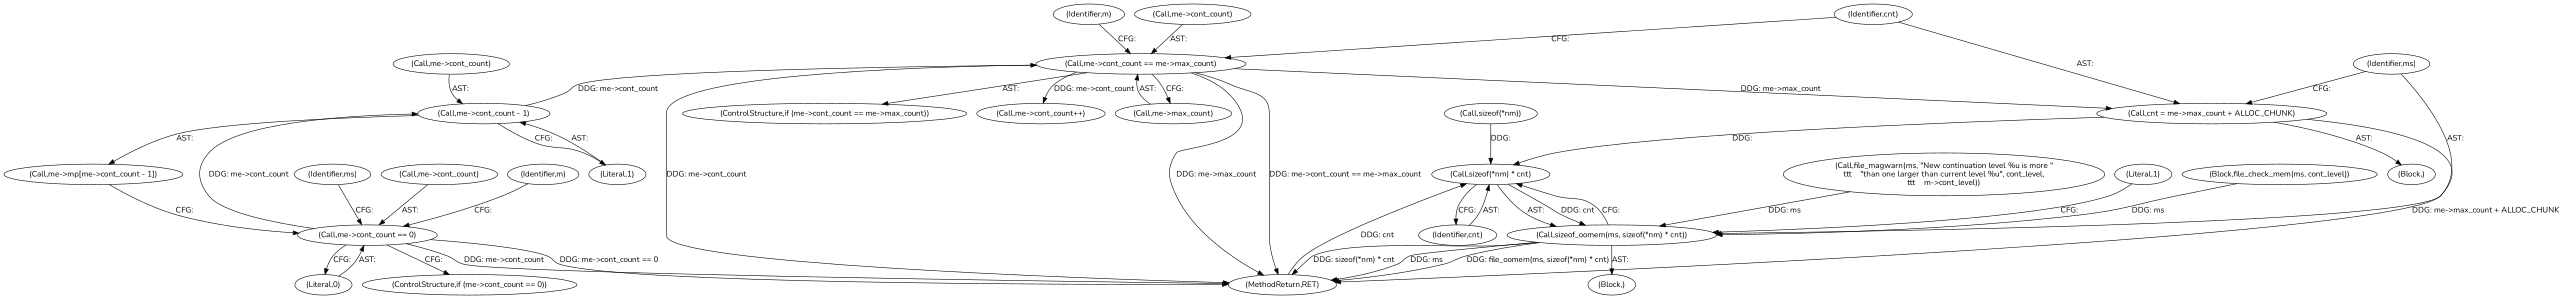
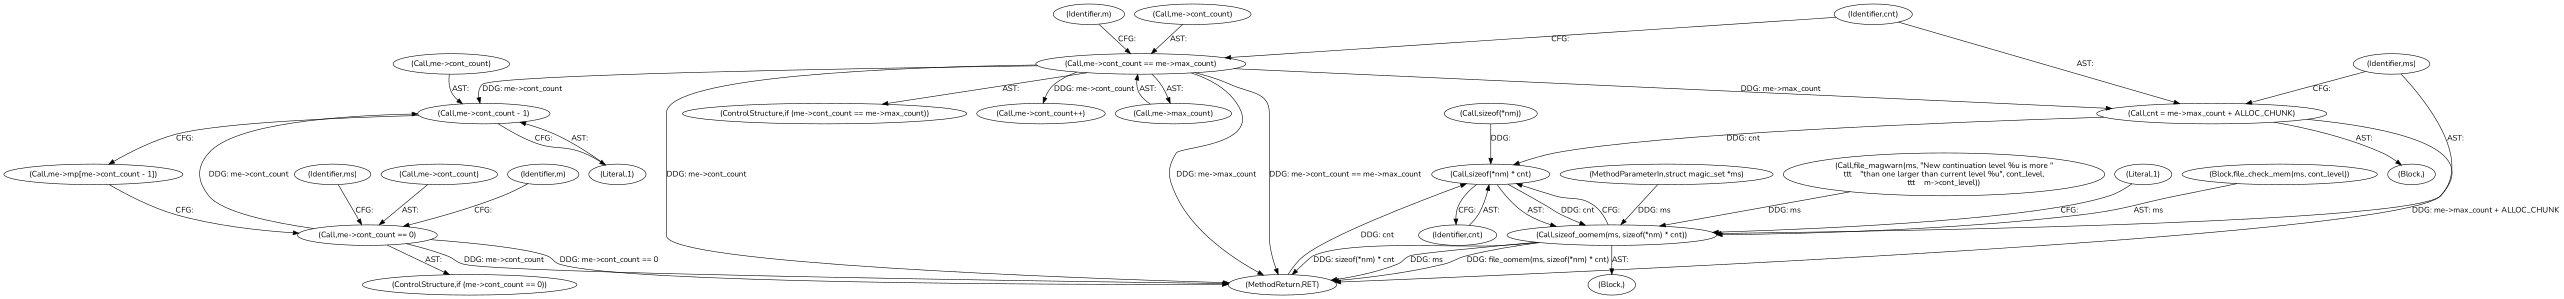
edge "(Call,me->cont_count - 1)" -> "(Call,me->cont_count == me->max_count)": reversed
edge "(Call,me->cont_count == me->max_count)" -> "(Call,me->max_count)": label "CFG: " -> "AST: "
edge "(Call,me->cont_count - 1)" -> "(Call,me->mp[me->cont_count - 1])": label "AST: " -> "CFG: "
edge "(Call,cnt = me->max_count + ALLOC_CHUNK)" -> "(Call,sizeof(*nm) * cnt)": label "DDG: " -> "DDG: cnt"
node "(MethodParameterIn,struct magic_set *ms)": added
edge "(Block,file_check_mem(ms, cont_level))" -> "(Call,sizeof_oomem(ms, sizeof(*nm) * cnt))": label "DDG: ms" -> "AST: ms"
edge "(Call,me->cont_count == 0)" -> "(ControlStructure,if (me->cont_count == 0))": label "CFG: " -> "AST: "
node "(Literal,0)": removed
